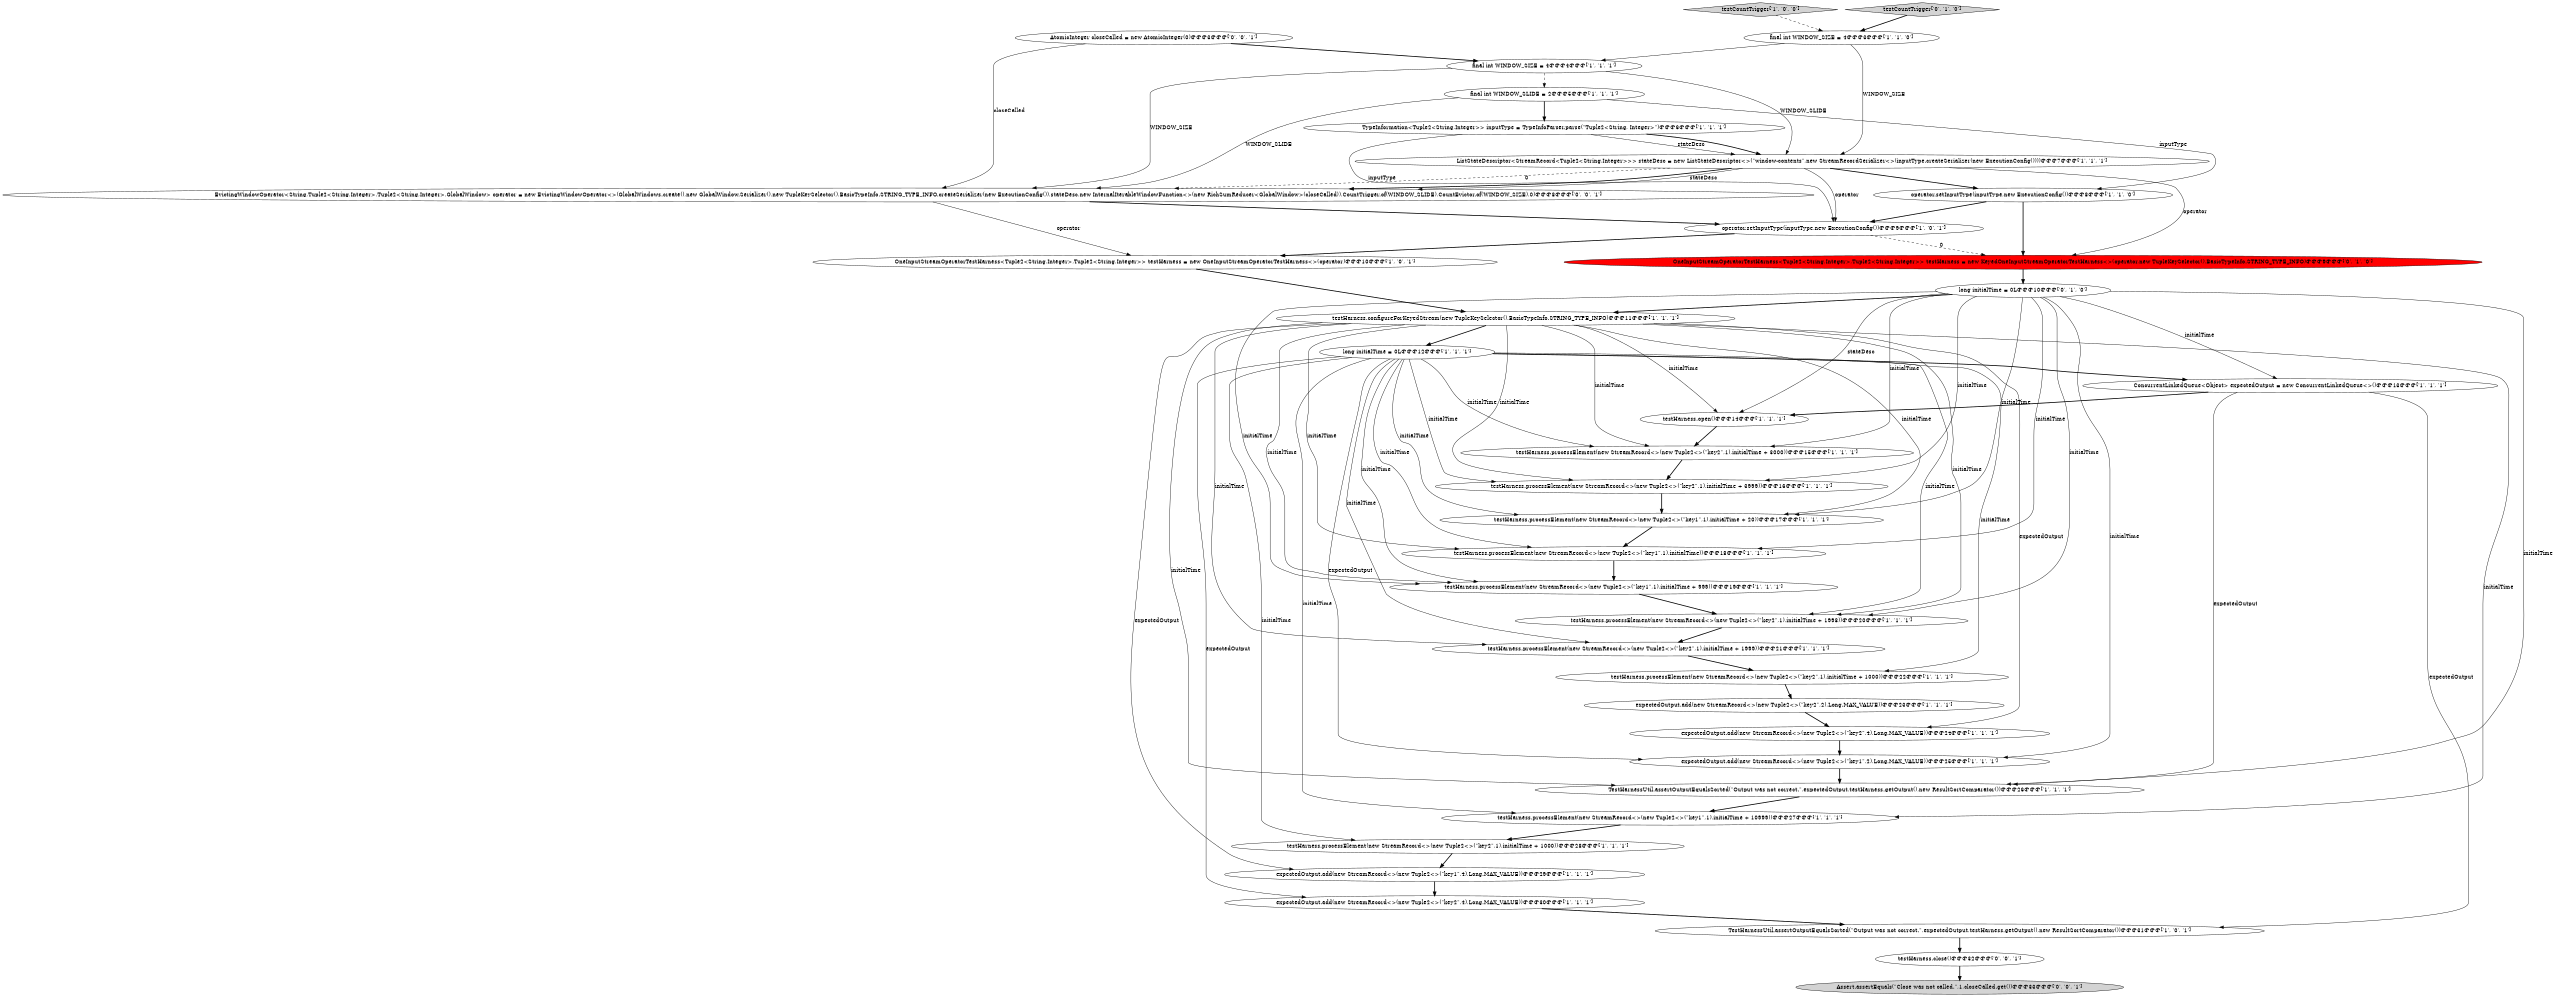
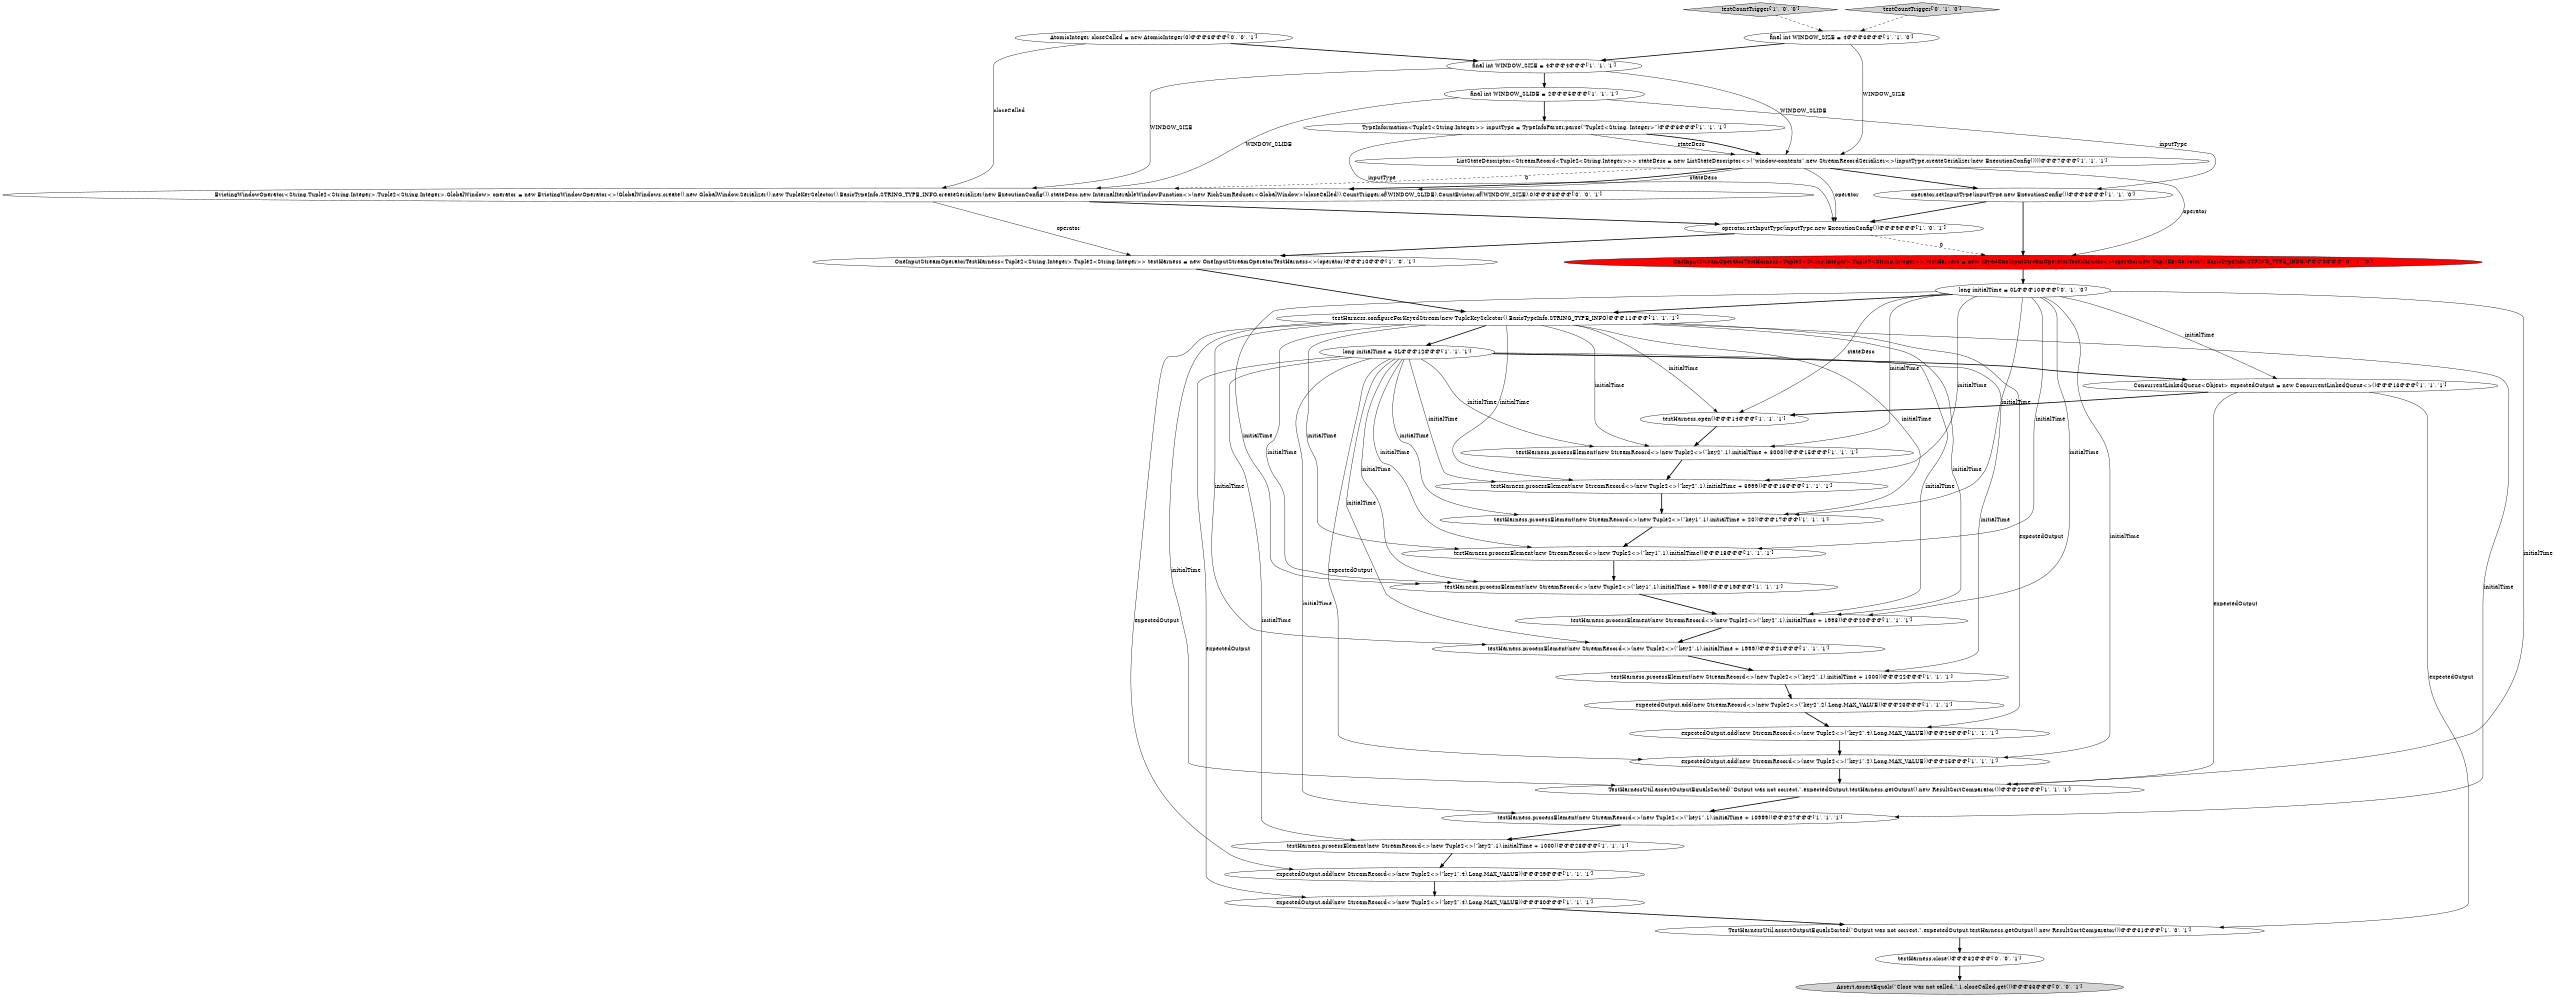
edge "testCountTrigger['0', '1', '0']" -> "final int WINDOW_SIZE = 4@@@3@@@['1', '1', '0']": style bold -> dashed
edge "final int WINDOW_SIZE = 4@@@3@@@['1', '1', '0']" -> "final int WINDOW_SIZE = 4@@@4@@@['1', '1', '1']": style solid -> bold
edge "final int WINDOW_SIZE = 4@@@4@@@['1', '1', '1']" -> "final int WINDOW_SLIDE = 2@@@5@@@['1', '1', '1']": style dashed -> bold
